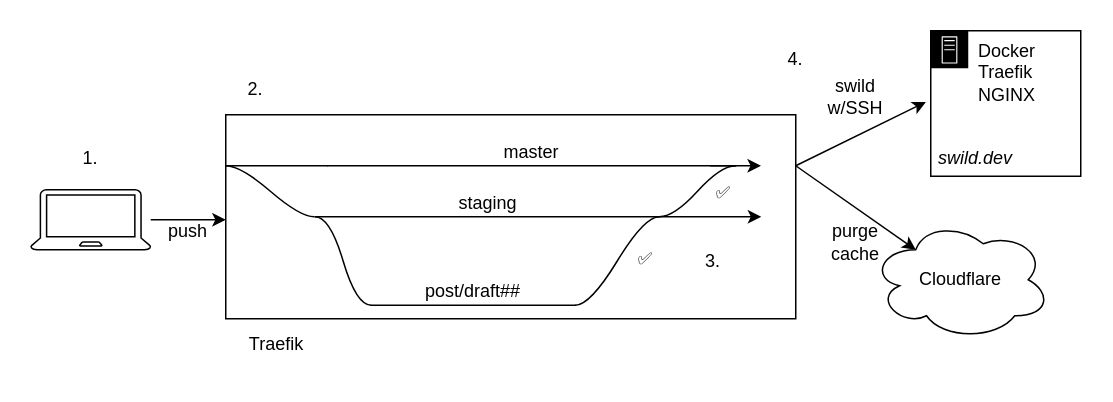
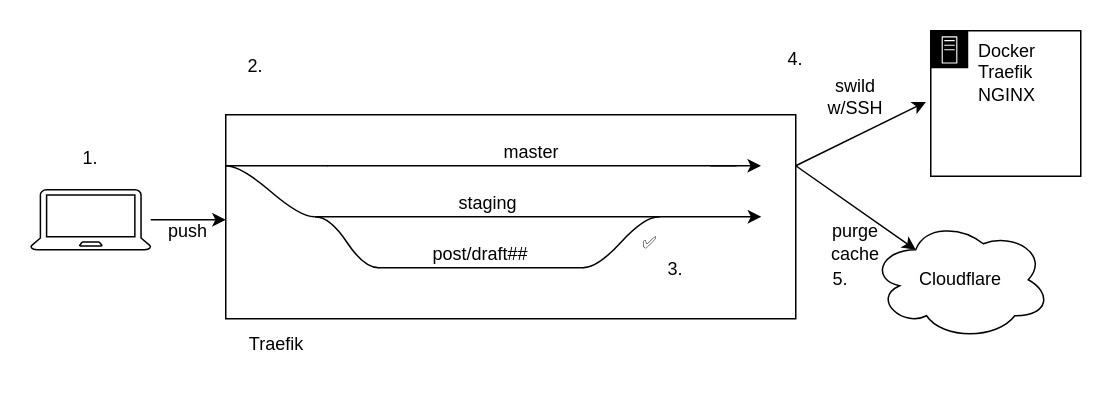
node "2.": moved (256, 89) -> (256, 66)
node "swild.dev": removed
edge "master" -- "staging": removed, label "✅"
node "3.": moved (713, 261) -> (676, 269)
node "post/draft##": moved (473, 280) -> (481, 242)
node "5.": added
